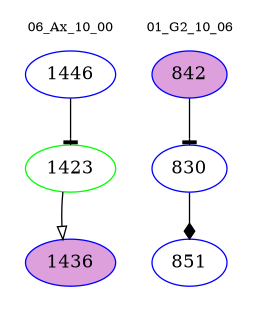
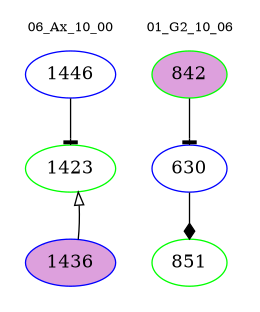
node "842": color blue -> green
node "830": label "830" -> "630"
edge "1423" -> "1436": reversed
node "851": color blue -> green
